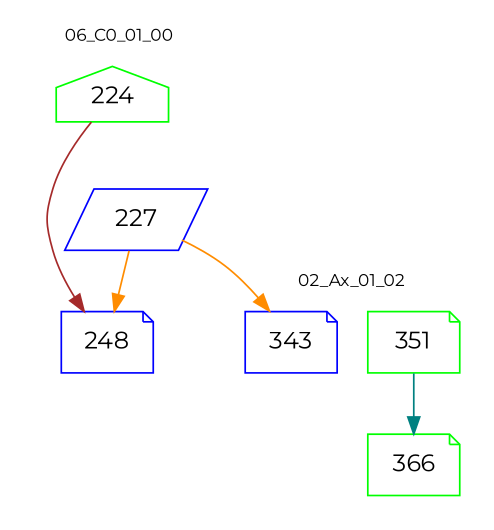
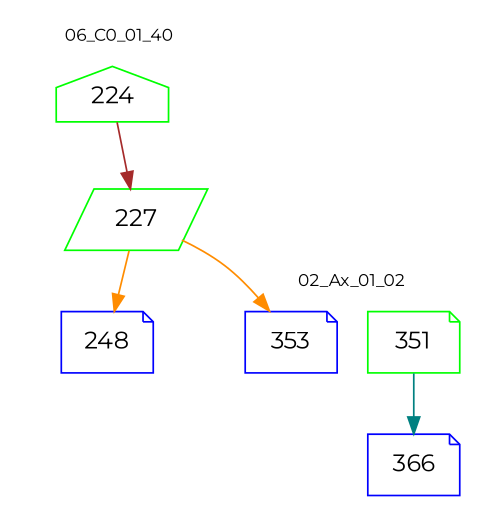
cluster "06_C0_01_00": label "06_C0_01_00" -> "06_C0_01_40"
edge "224" -> "248": now "224" -> "227"
node "227": color blue -> green
node "343": label "343" -> "353"
node "366": color green -> blue
